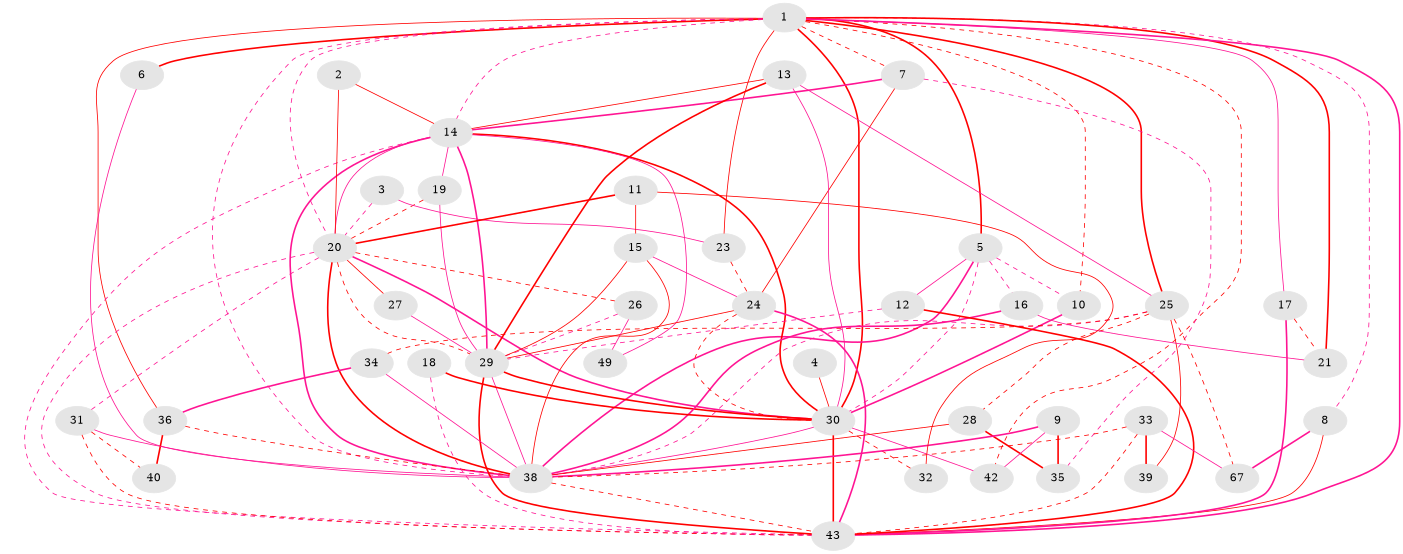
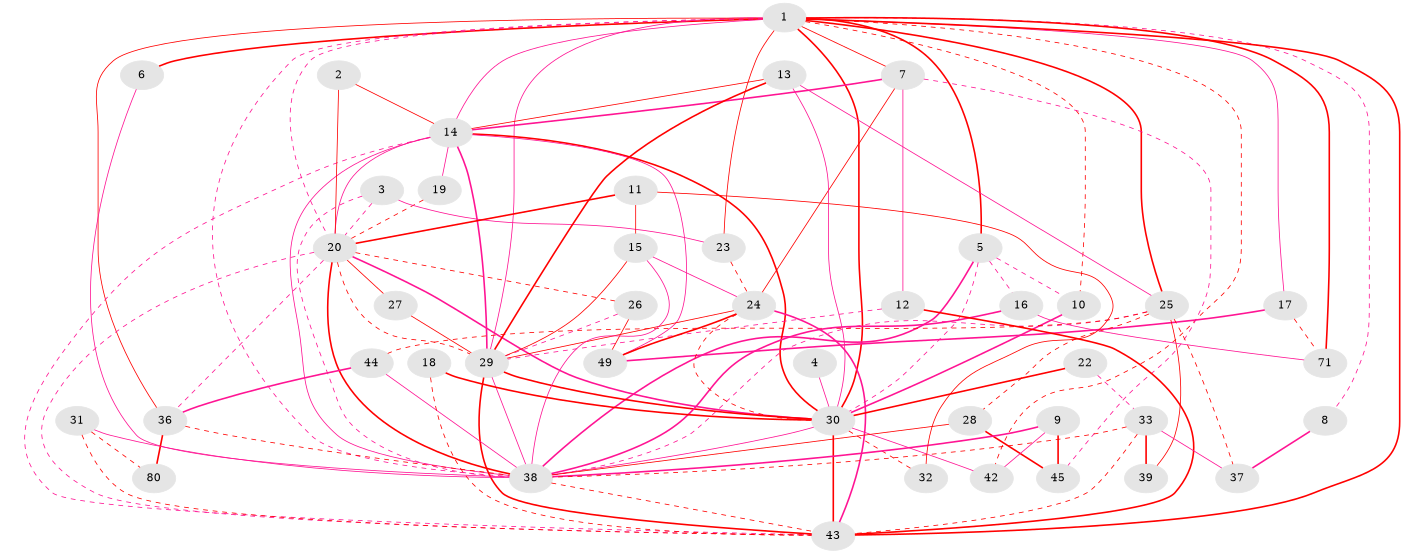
edge "1" -- "14": style dashed -> solid
edge "1" -- "7": style dashed -> solid
edge "1" -- "43": color deeppink -> red
edge "5" -- "12": now "7" -- "12"
edge "19" -- "29": now "1" -- "29"
edge "20" -- "31": now "20" -- "36"
edge "27" -- "29": color deeppink -> red
edge "26" -- "49": color deeppink -> red
edge "24" -- "49": added
edge "14" -- "38": style bold -> solid
edge "15" -- "38": color red -> deeppink
node "34": label "34" -> "44"
node "22": added
node "21": label "21" -> "71"
edge "3" -- "38": added
edge "4" -- "30": color red -> deeppink
node "40": label "40" -> "80"
node "35": label "35" -> "45"
node "67": label "67" -> "37"
edge "17" -- "43": now "17" -- "49"
edge "8" -- "43": removed
edge "18" -- "43": color deeppink -> red
